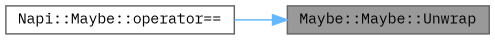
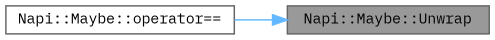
node "Maybe::Maybe::Unwrap": label "Maybe::Maybe::Unwrap" -> "Napi::Maybe::Unwrap"
